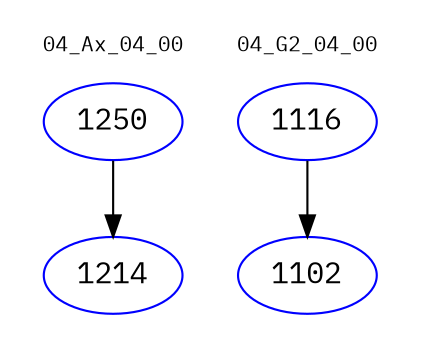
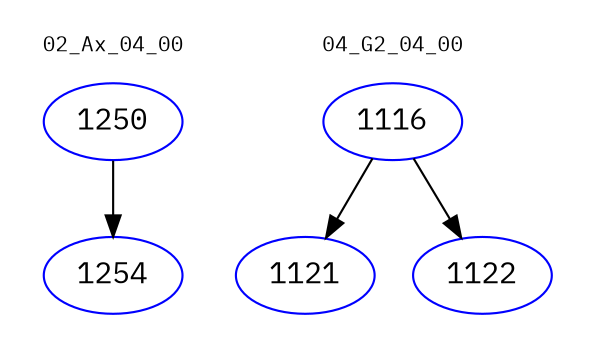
cluster "04_Ax_04_00": label "04_Ax_04_00" -> "02_Ax_04_00"
node "1214": label "1214" -> "1254"
node "1121": added
node "1102": label "1102" -> "1122"
